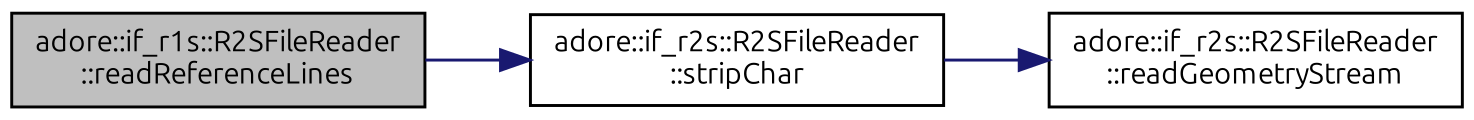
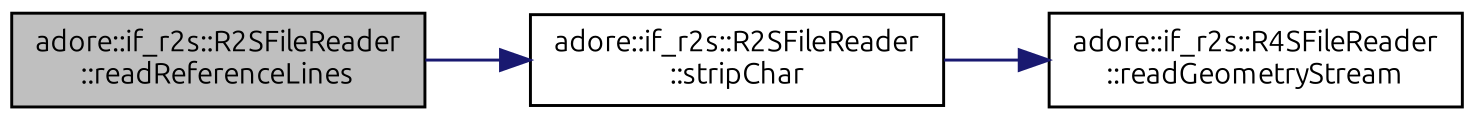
node "adore::if_r1s::R2SFileReader ::readReferenceLines": label "adore::if_r1s::R2SFileReader ::readReferenceLines" -> "adore::if_r2s::R2SFileReader ::readReferenceLines"
node "adore::if_r2s::R2SFileReader ::readGeometryStream": label "adore::if_r2s::R2SFileReader ::readGeometryStream" -> "adore::if_r2s::R4SFileReader ::readGeometryStream"
